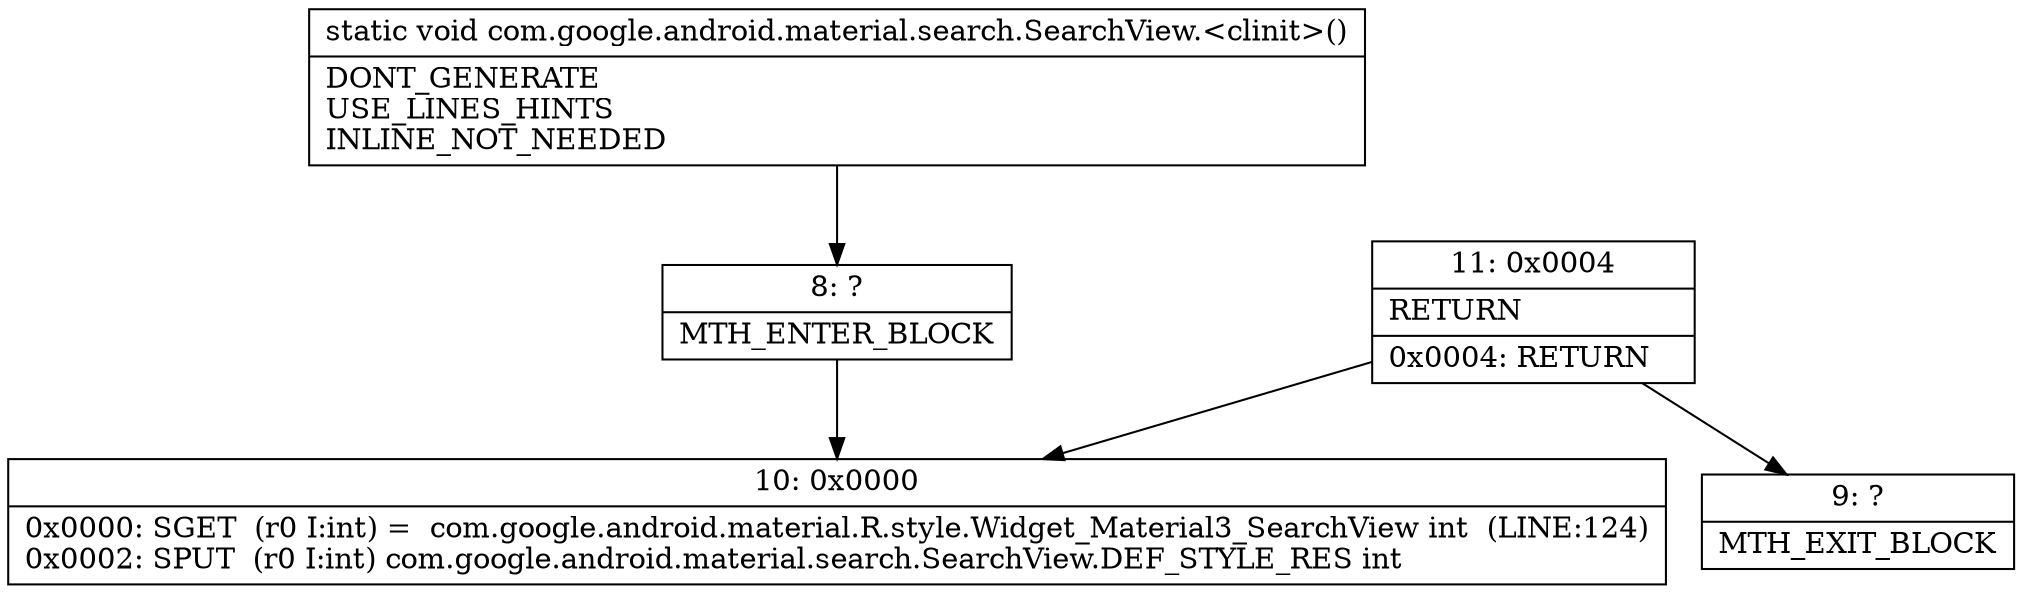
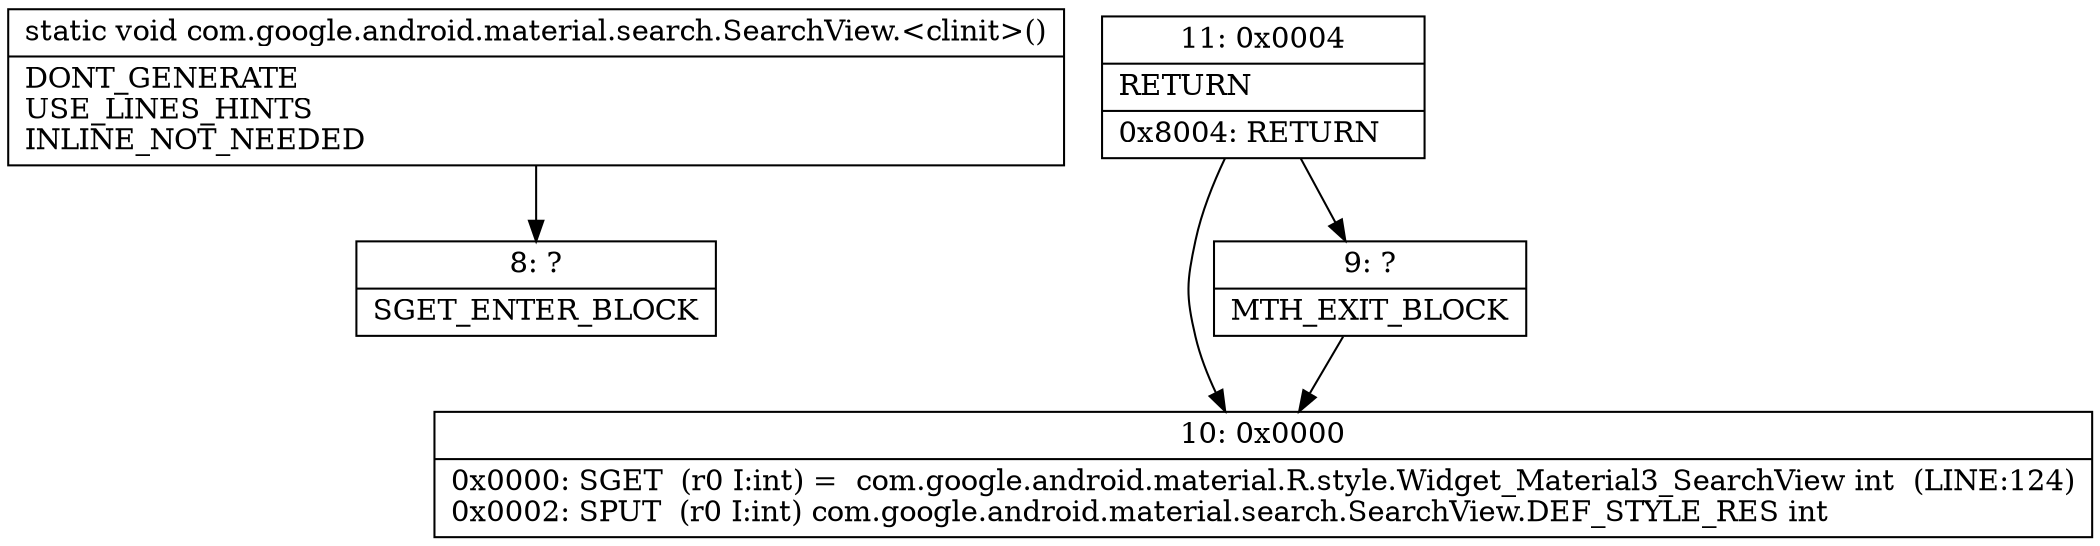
node "8: ?": text "MTH_ENTER_BLOCK" -> "SGET_ENTER_BLOCK"
node "11: 0x0004": text "0x0004: RETURN" -> "0x8004: RETURN"
edge "8: ?" -> "10: 0x0000": now "9: ?" -> "10: 0x0000"
